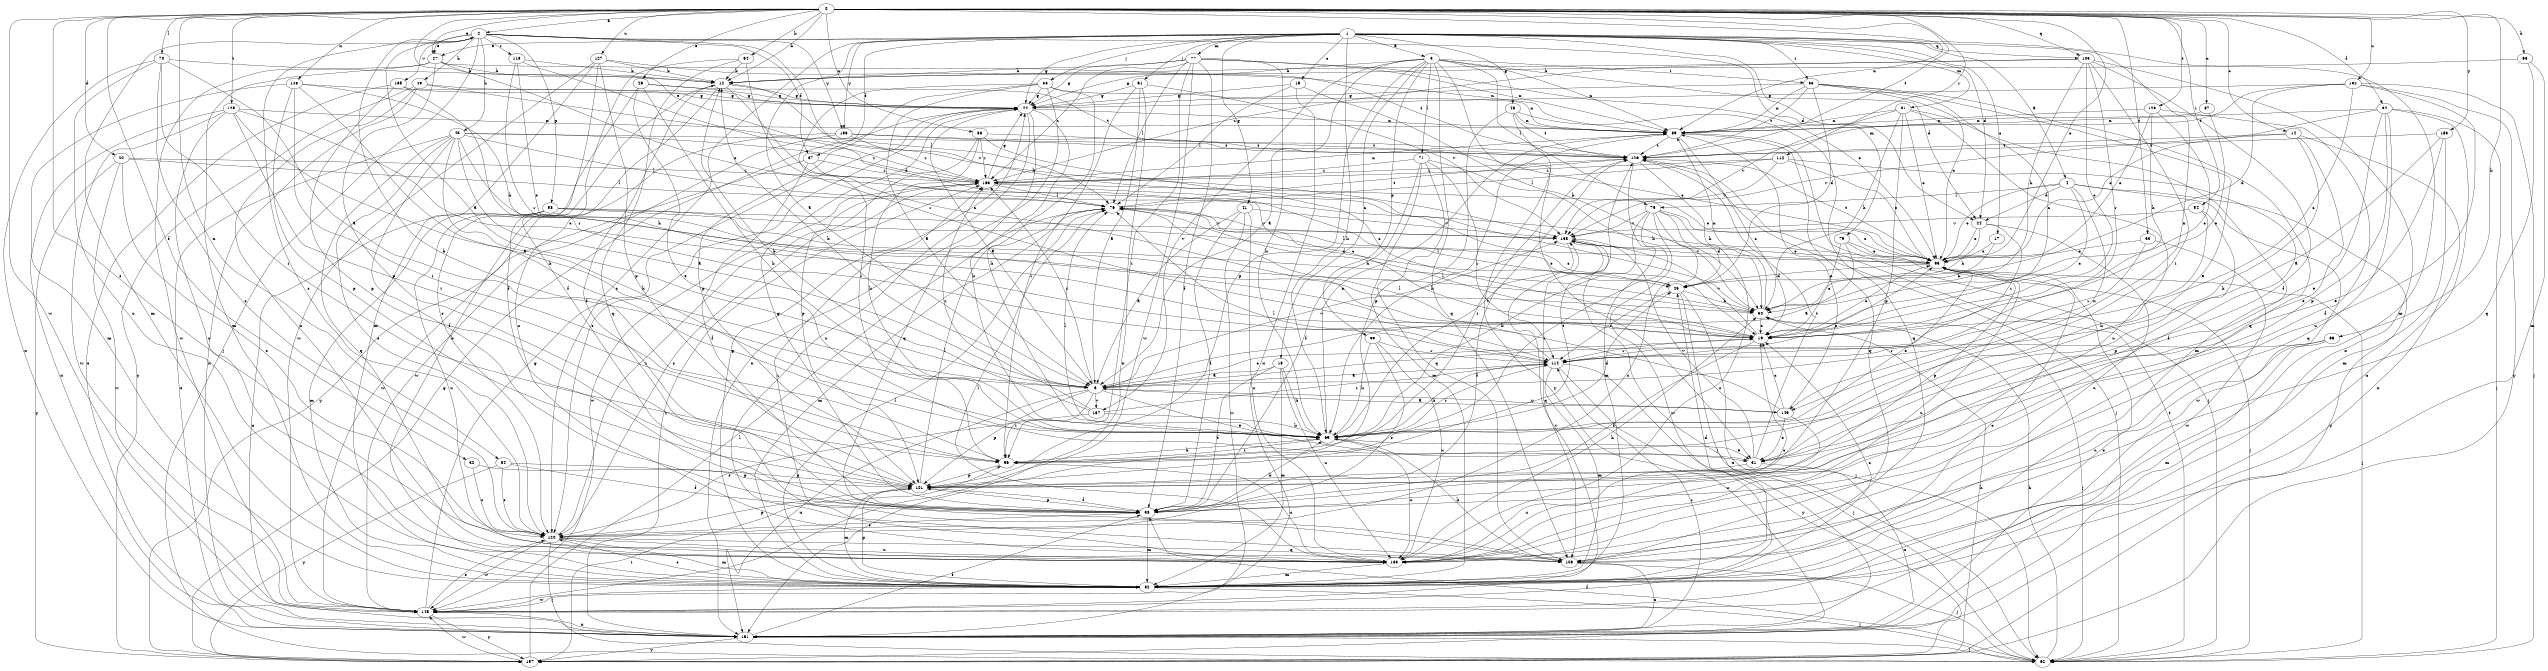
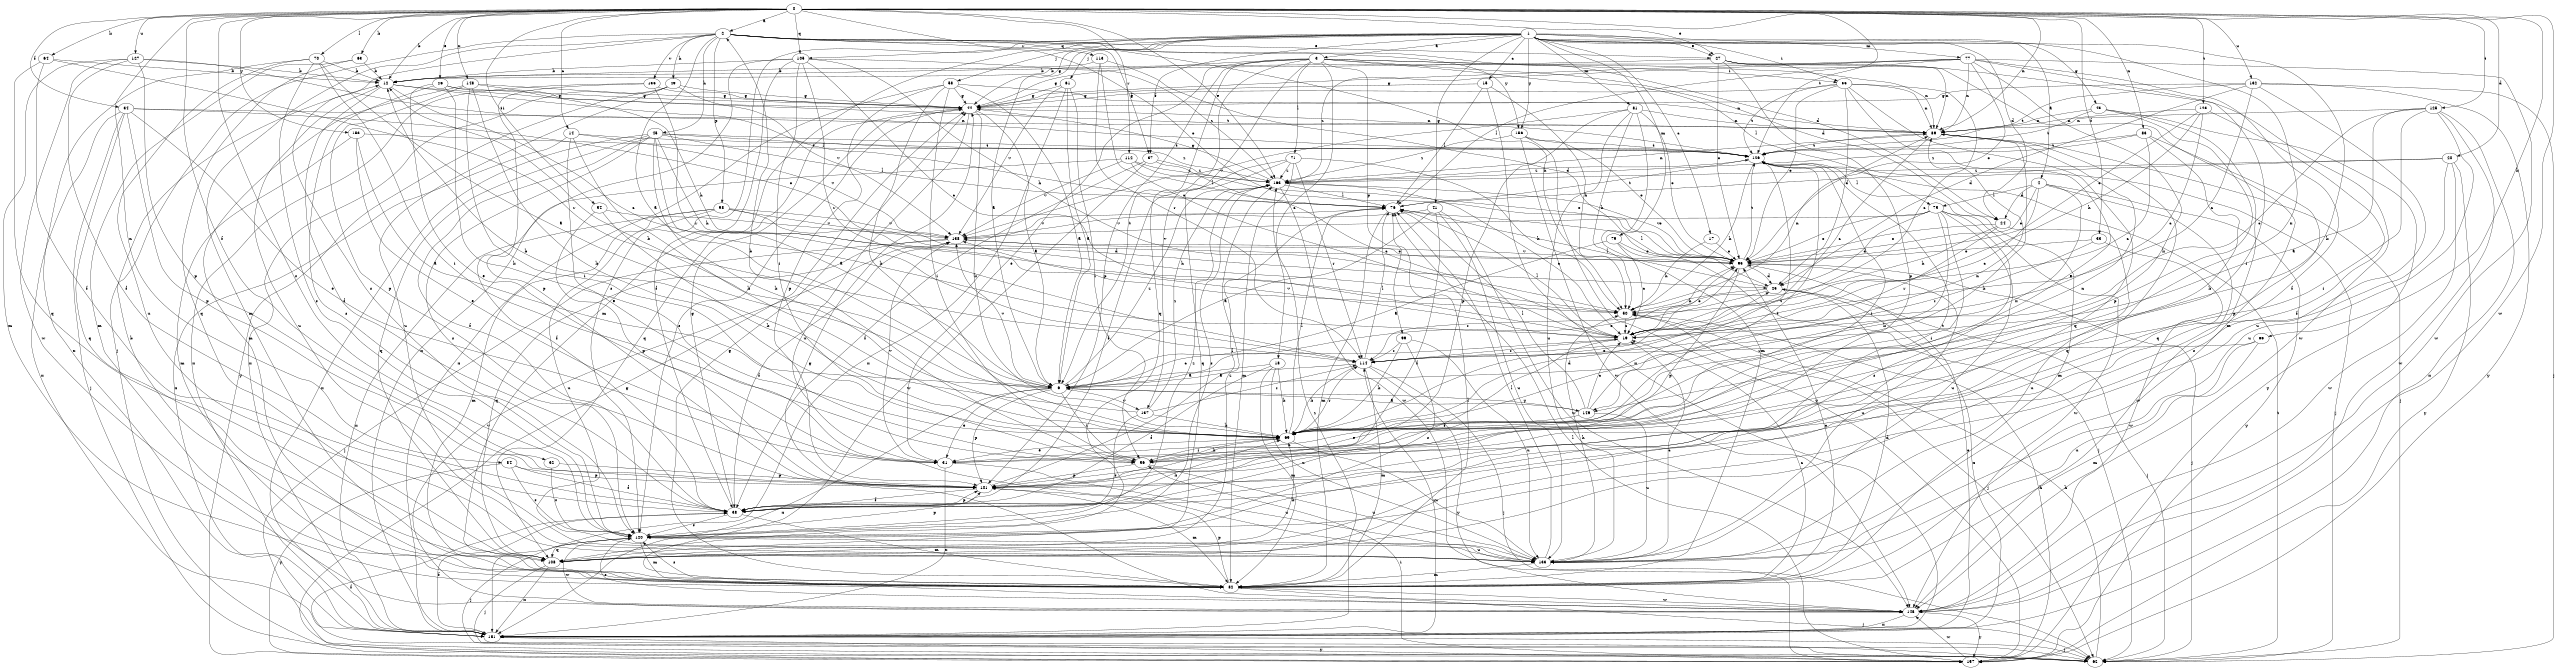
node "87": removed
edge "3" -> "6": label "a" -> "t"
